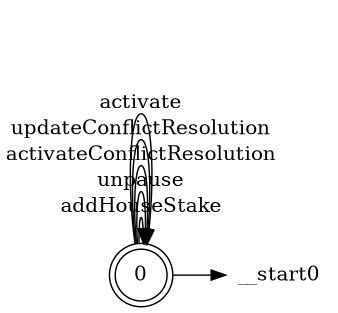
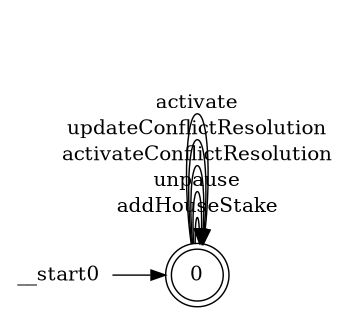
edge "0" -> "__start0": reversed
